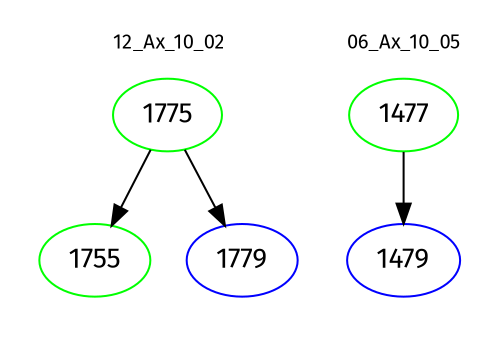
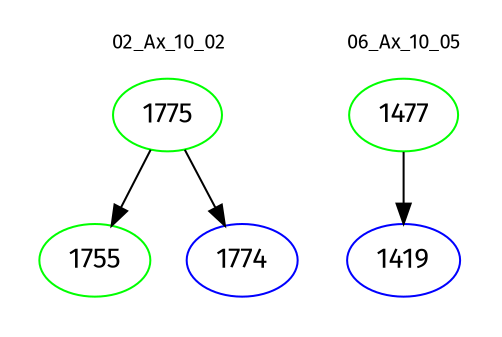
cluster "12_Ax_10_02": label "12_Ax_10_02" -> "02_Ax_10_02"
node "1779": label "1779" -> "1774"
node "1479": label "1479" -> "1419"
